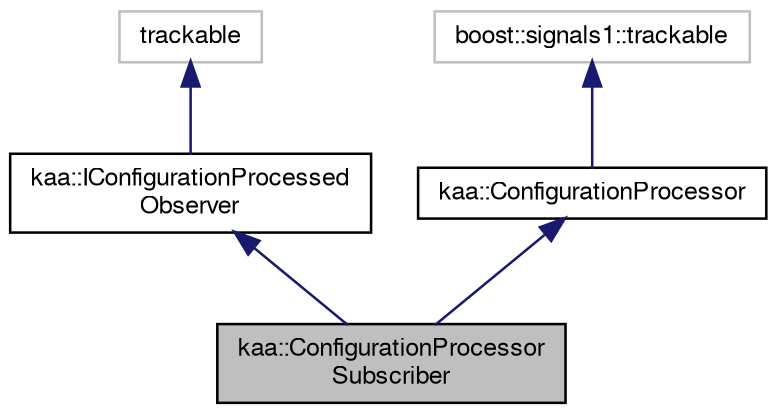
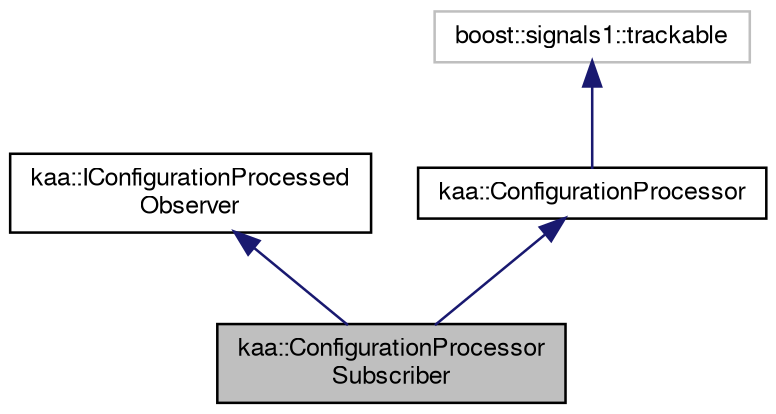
node "trackable": removed
